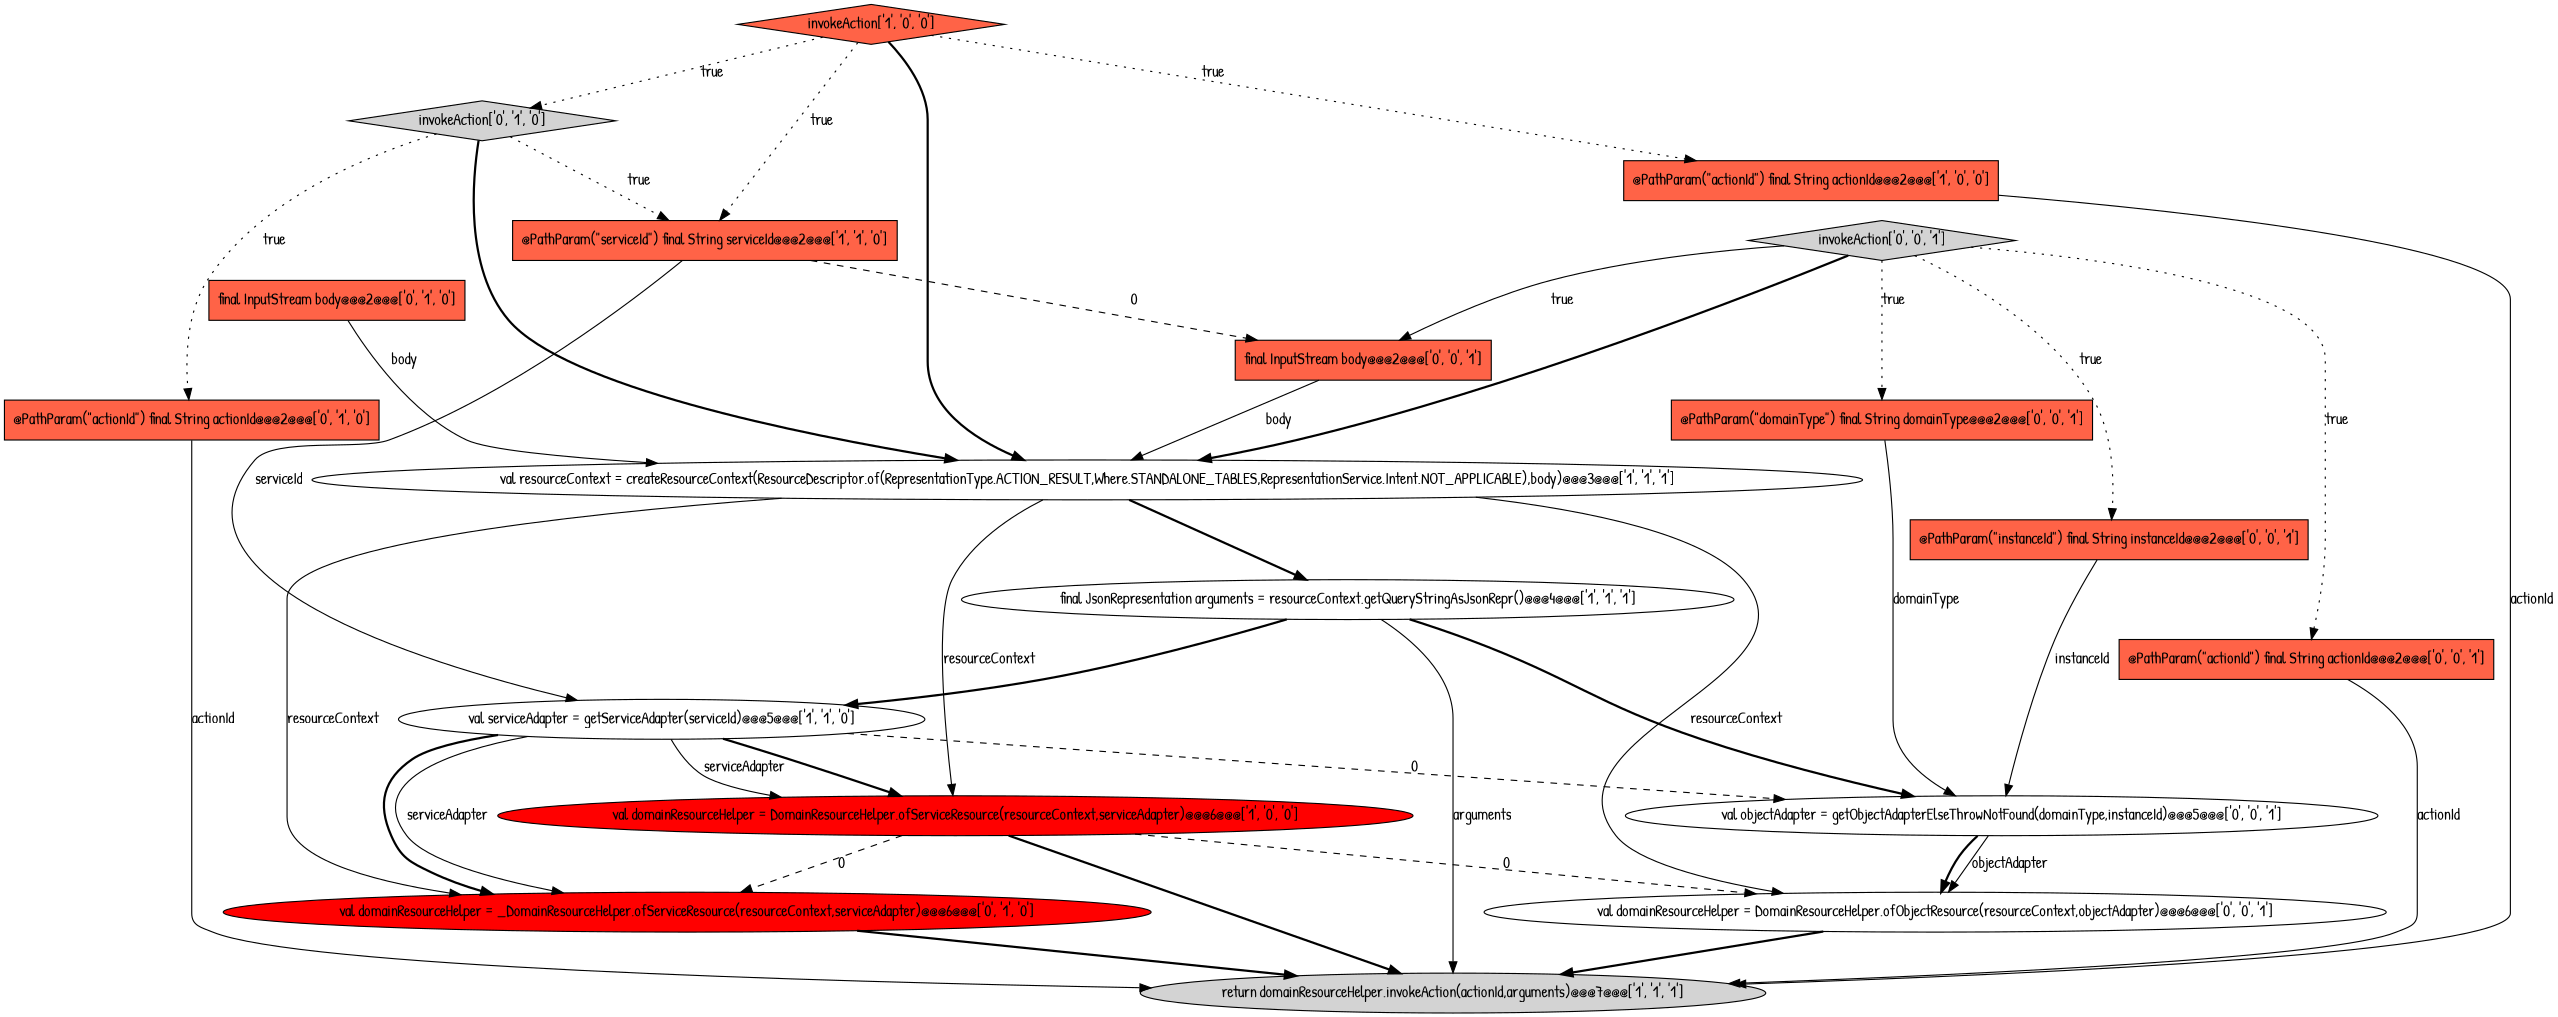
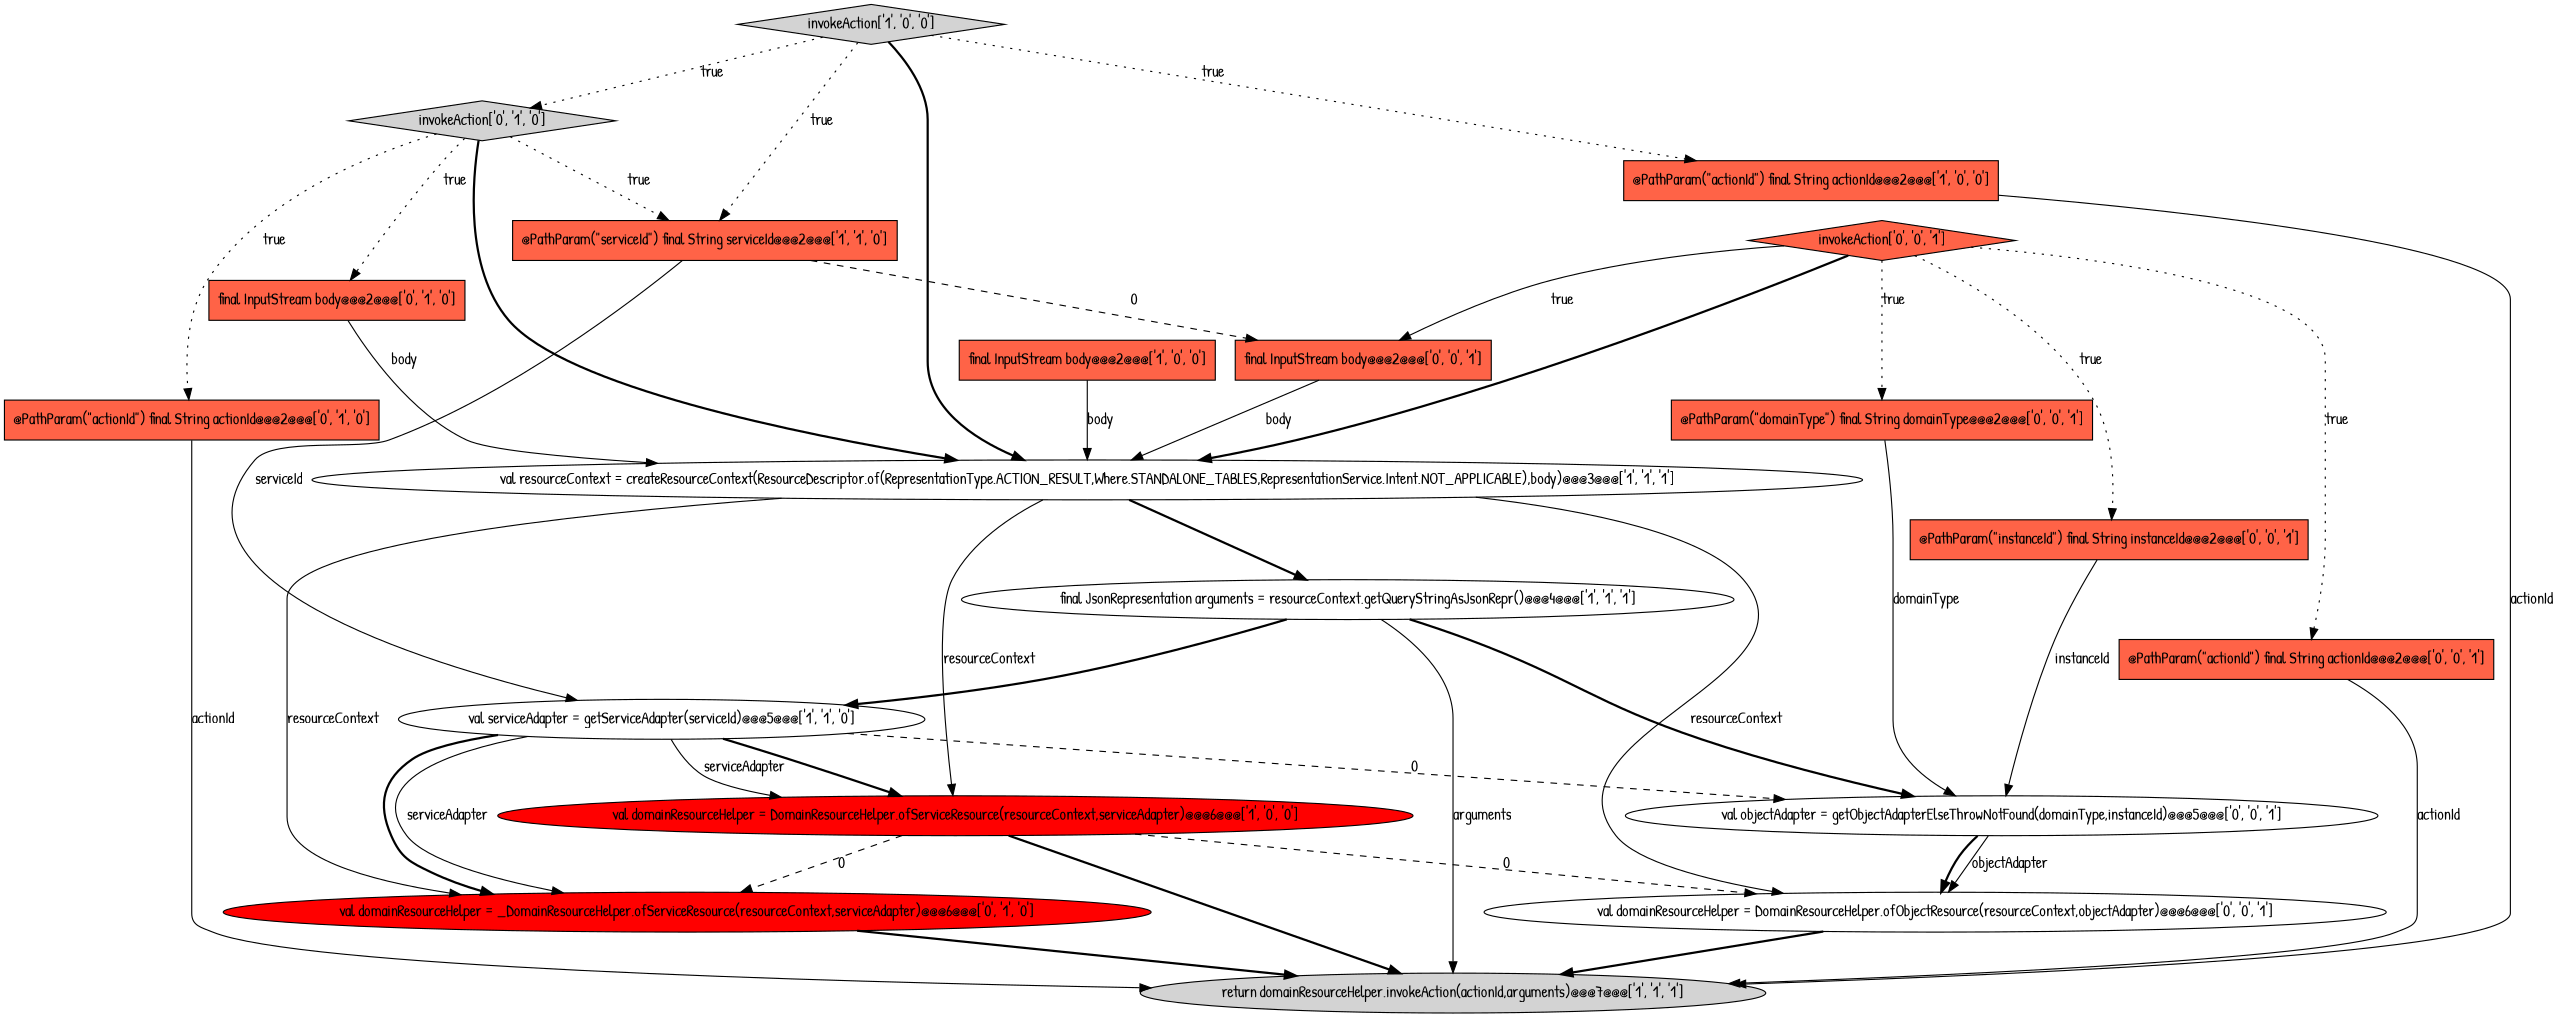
node "invokeAction['1', '0', '0']": fillcolor tomato -> lightgray
edge "invokeAction['0', '1', '0']" -> "final InputStream body@@@2@@@['0', '1', '0']": added, label "true"
node "invokeAction['0', '0', '1']": fillcolor lightgray -> tomato
node "final InputStream body@@@2@@@['1', '0', '0']": added
